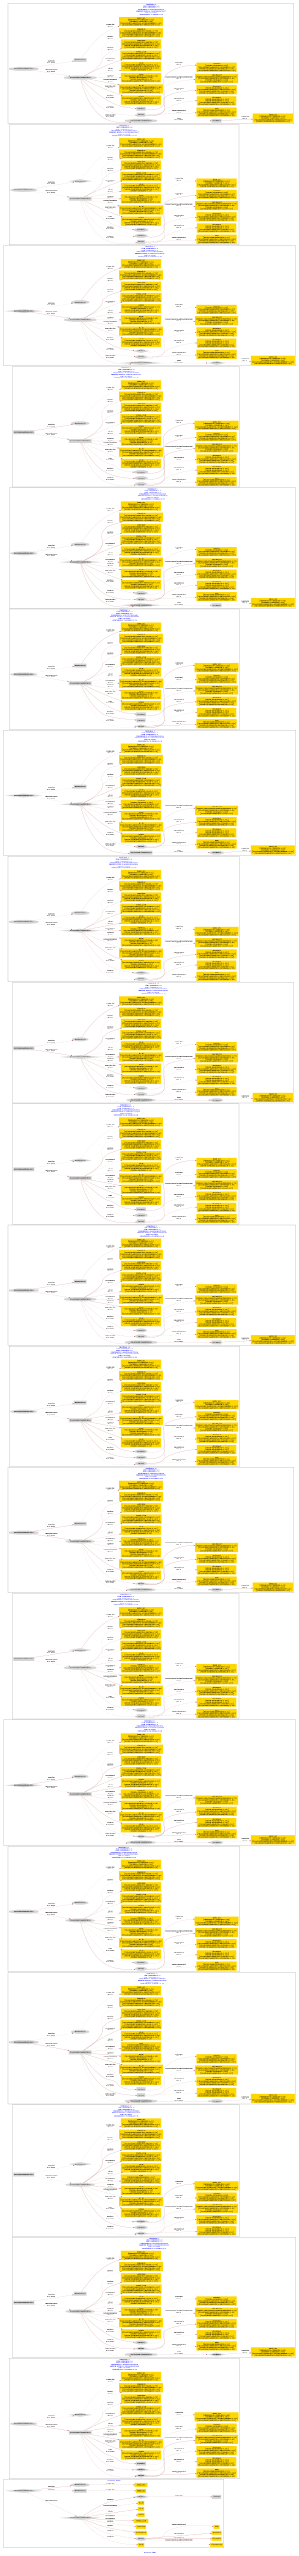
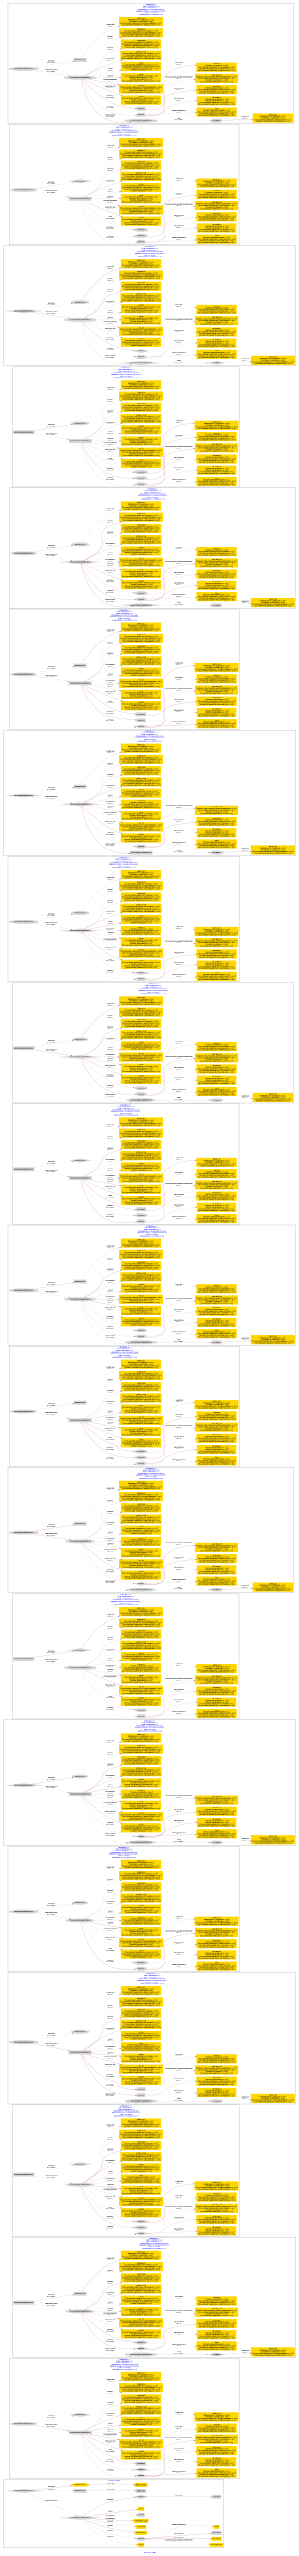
node "WebResource2": fillcolor lightgray -> gold
node "audio_url": label "audio_url" -> "audio_extent"
node "image_url": fillcolor gold -> lightgray
node "ac_id": removed
node "origin": fillcolor gold -> lightgray
node "credit_line": label "credit_line" -> "technique_line"
node "deathDate": fillcolor gold -> lightgray
